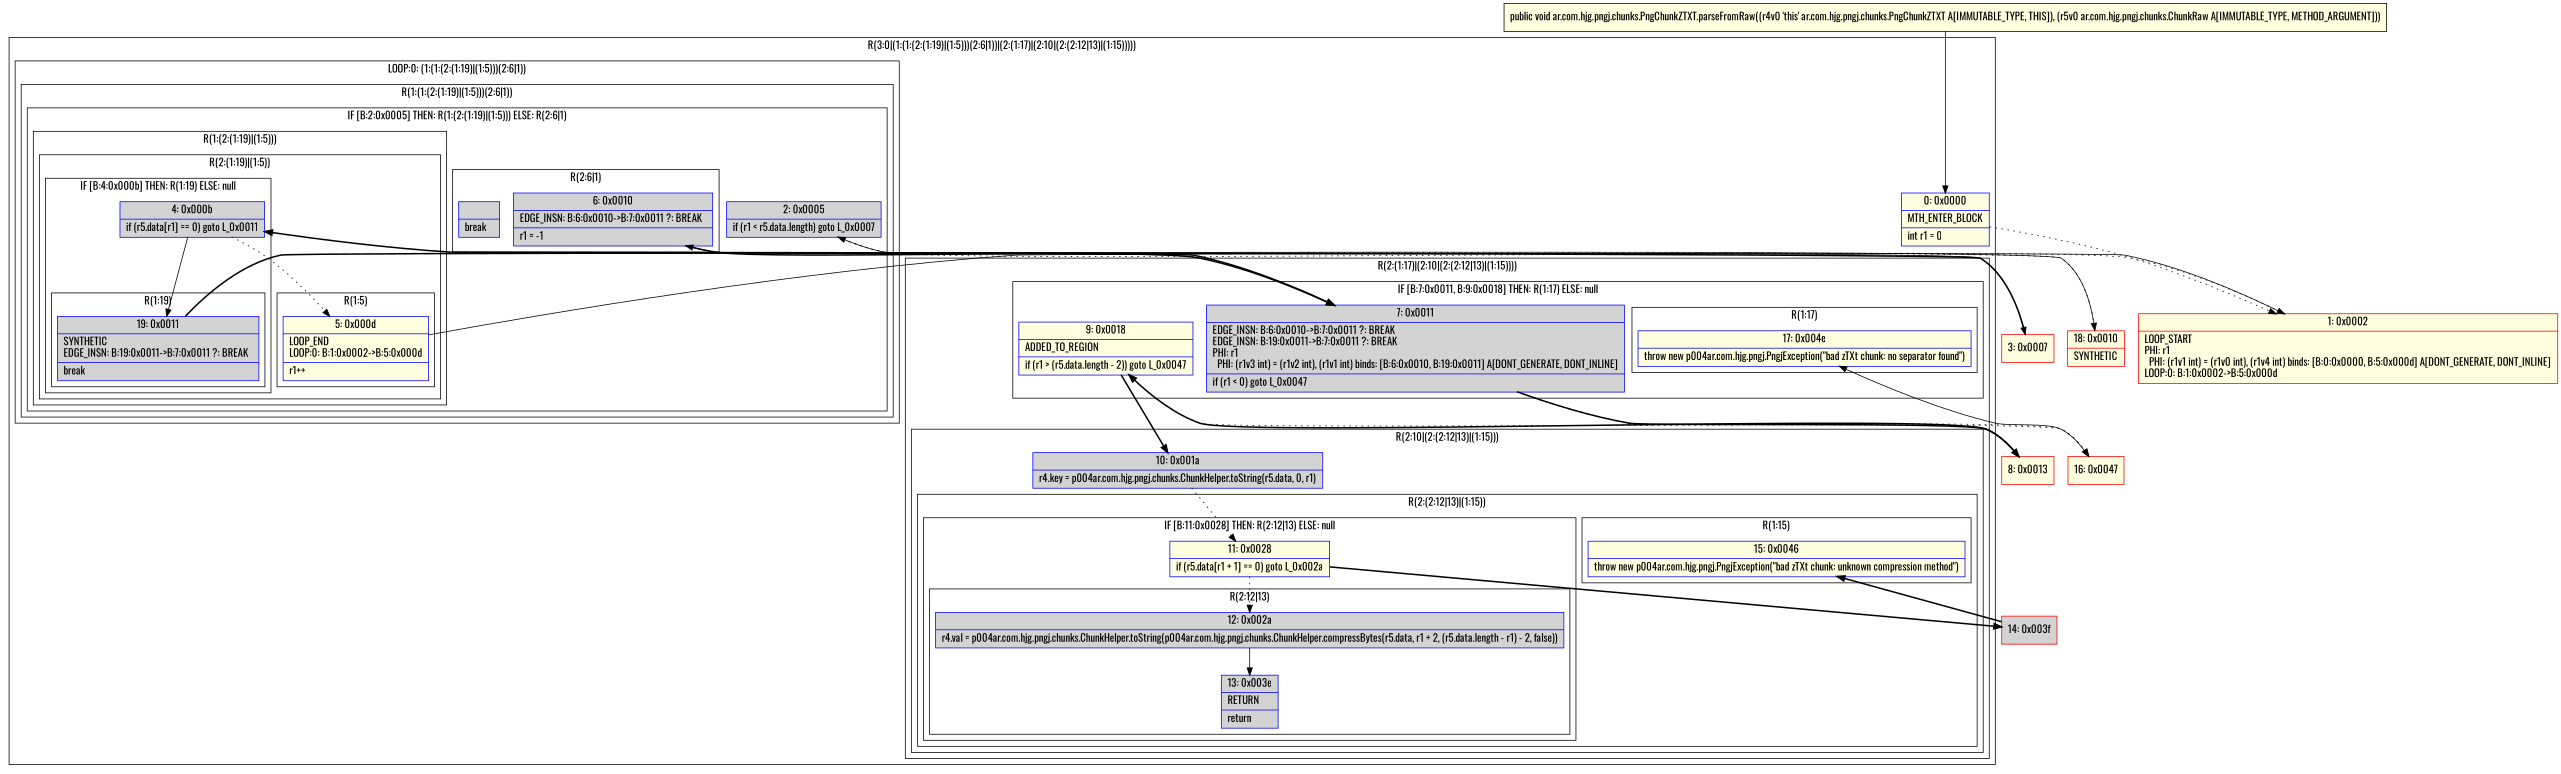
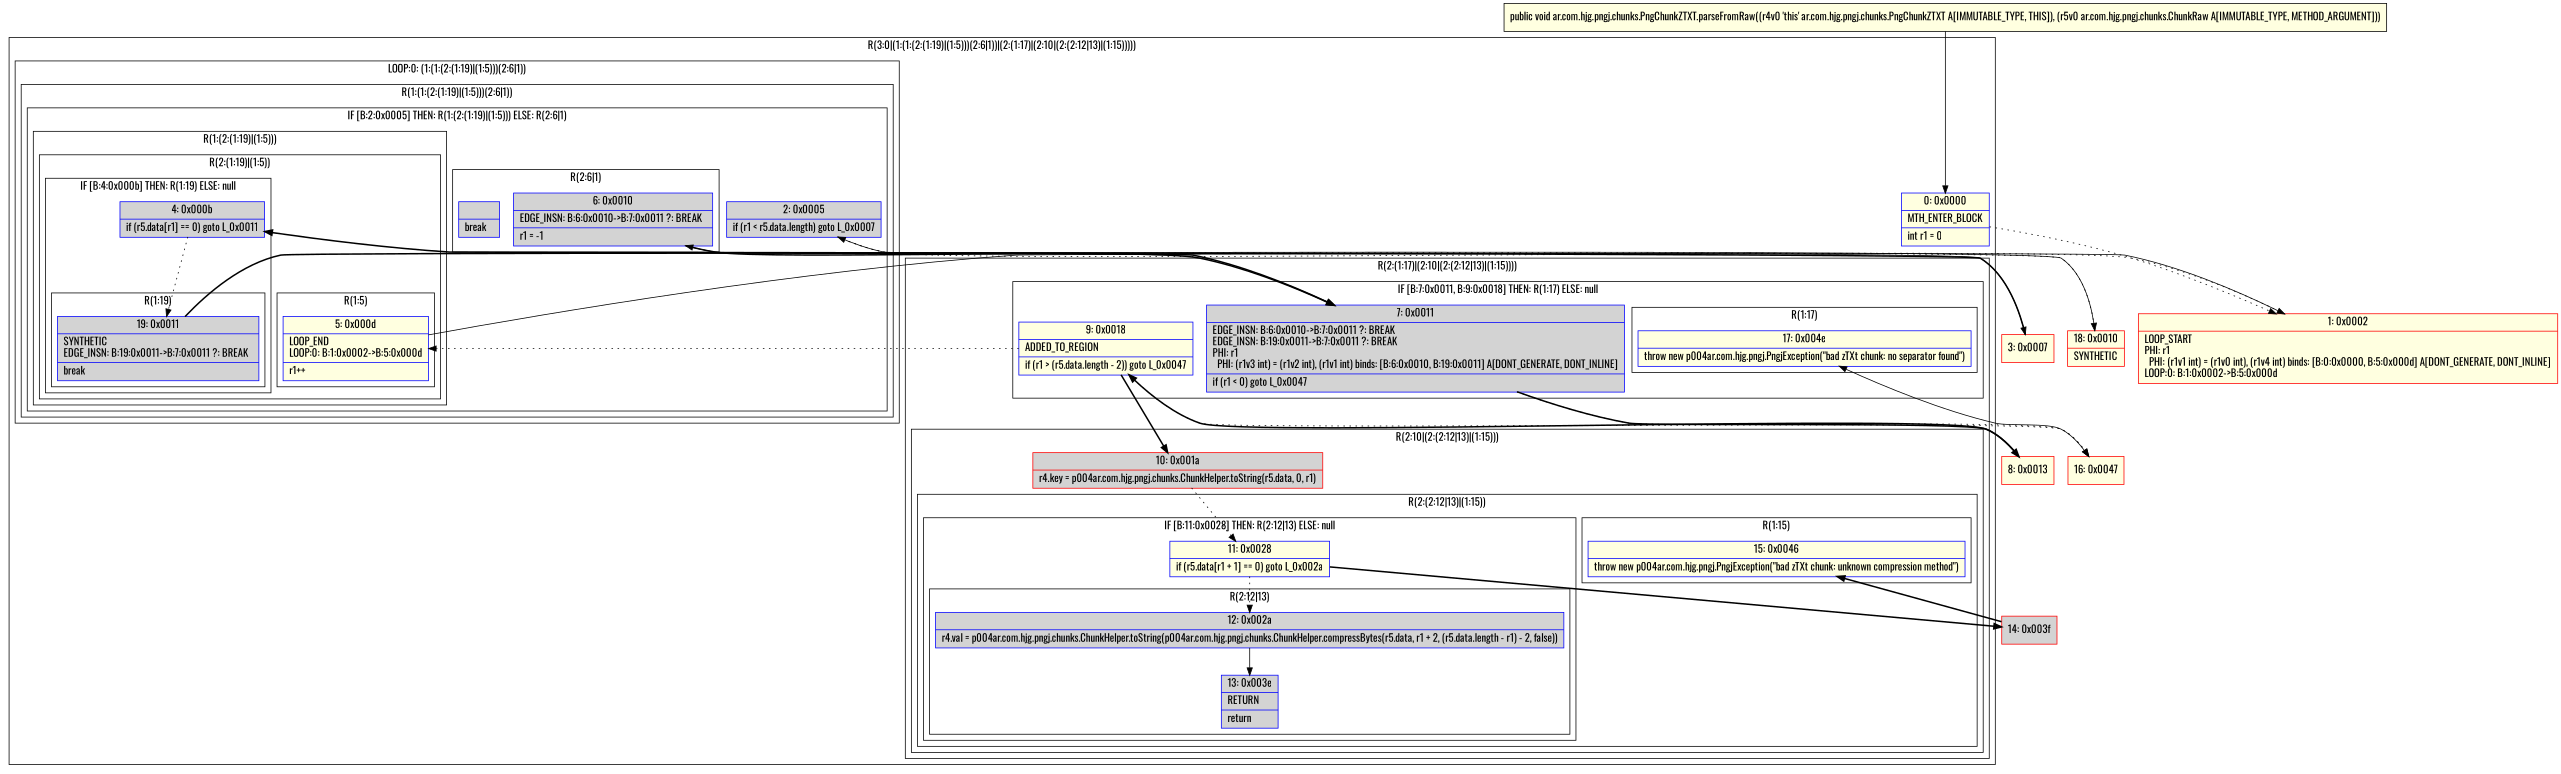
edge "4: 0x000b" -> "5: 0x000d": now "9: 0x0018" -> "5: 0x000d"
edge "4: 0x000b" -> "19: 0x0011": style solid -> dotted
node "10: 0x001a": color blue -> red
